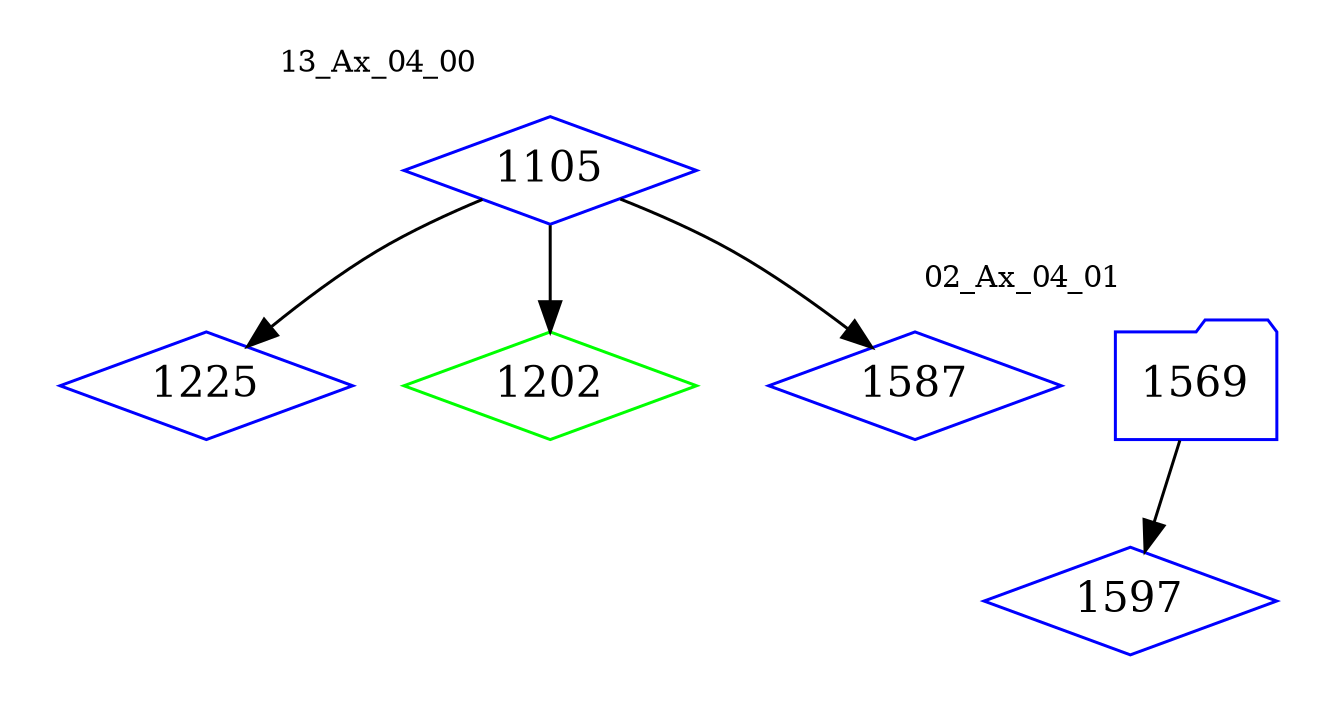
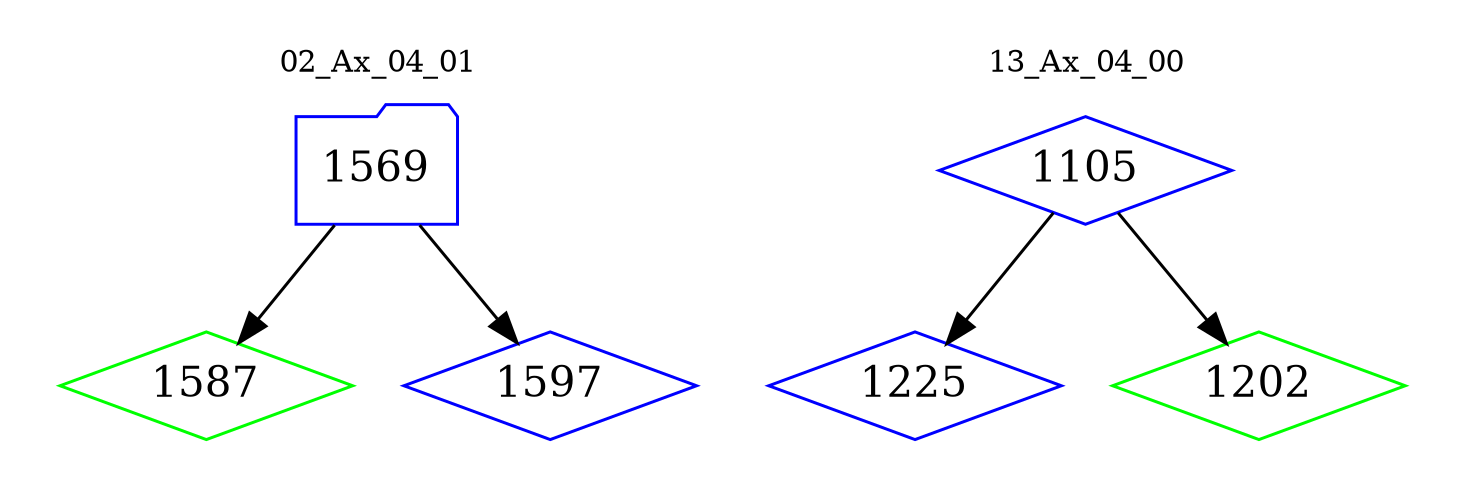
edge "1105" -> "1587": now "1569" -> "1587"
node "1587": color blue -> green
